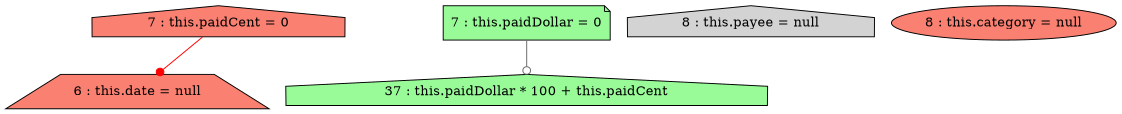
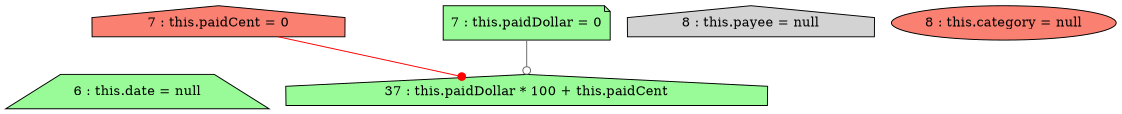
edge "7 : this.paidCent = 0" -> "6 : this.date = null": now "7 : this.paidCent = 0" -> "37 : this.paidDollar * 100 + this.paidCent"
node "6 : this.date = null": fillcolor salmon -> palegreen
